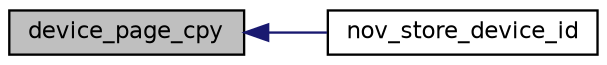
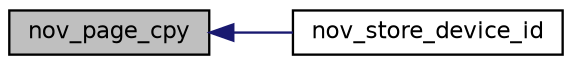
node "device_page_cpy": label "device_page_cpy" -> "nov_page_cpy"
